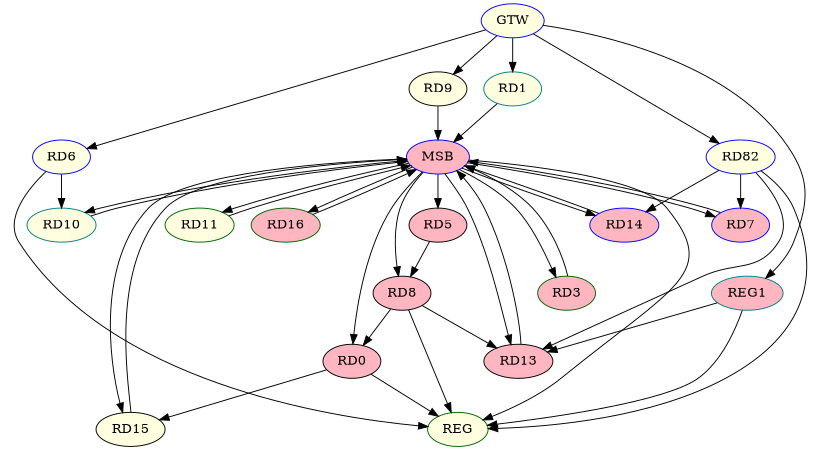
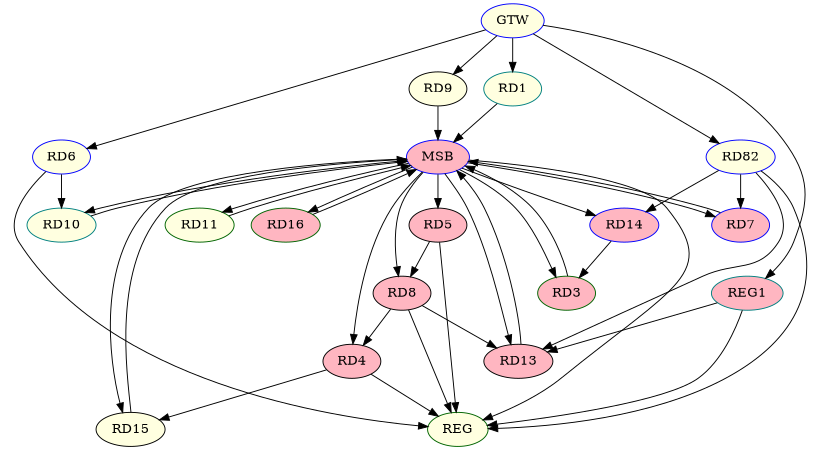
edge "RD14" -> "MSB": now "RD14" -> "RD3"
edge "RD5" -> "REG": added
node "RD0": label "RD0" -> "RD4"
